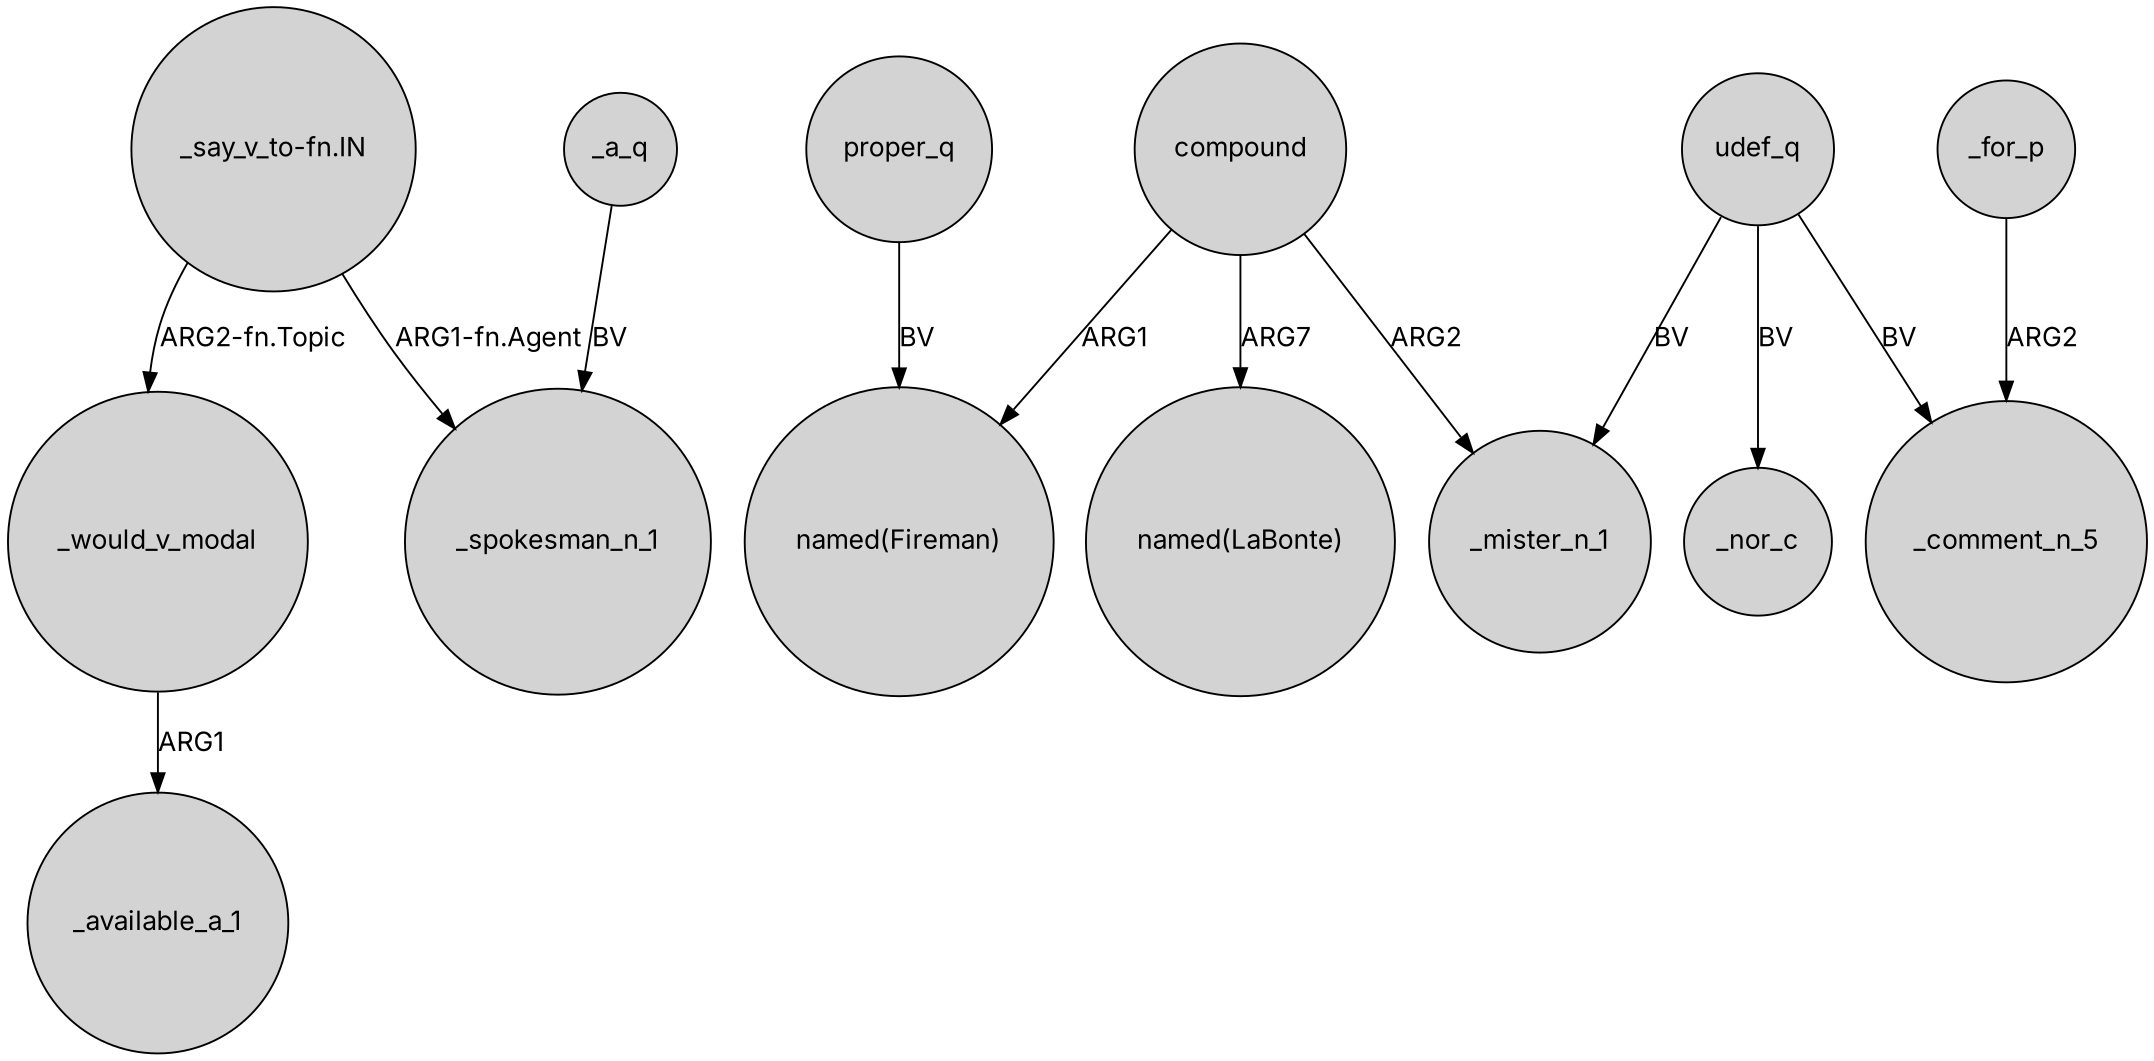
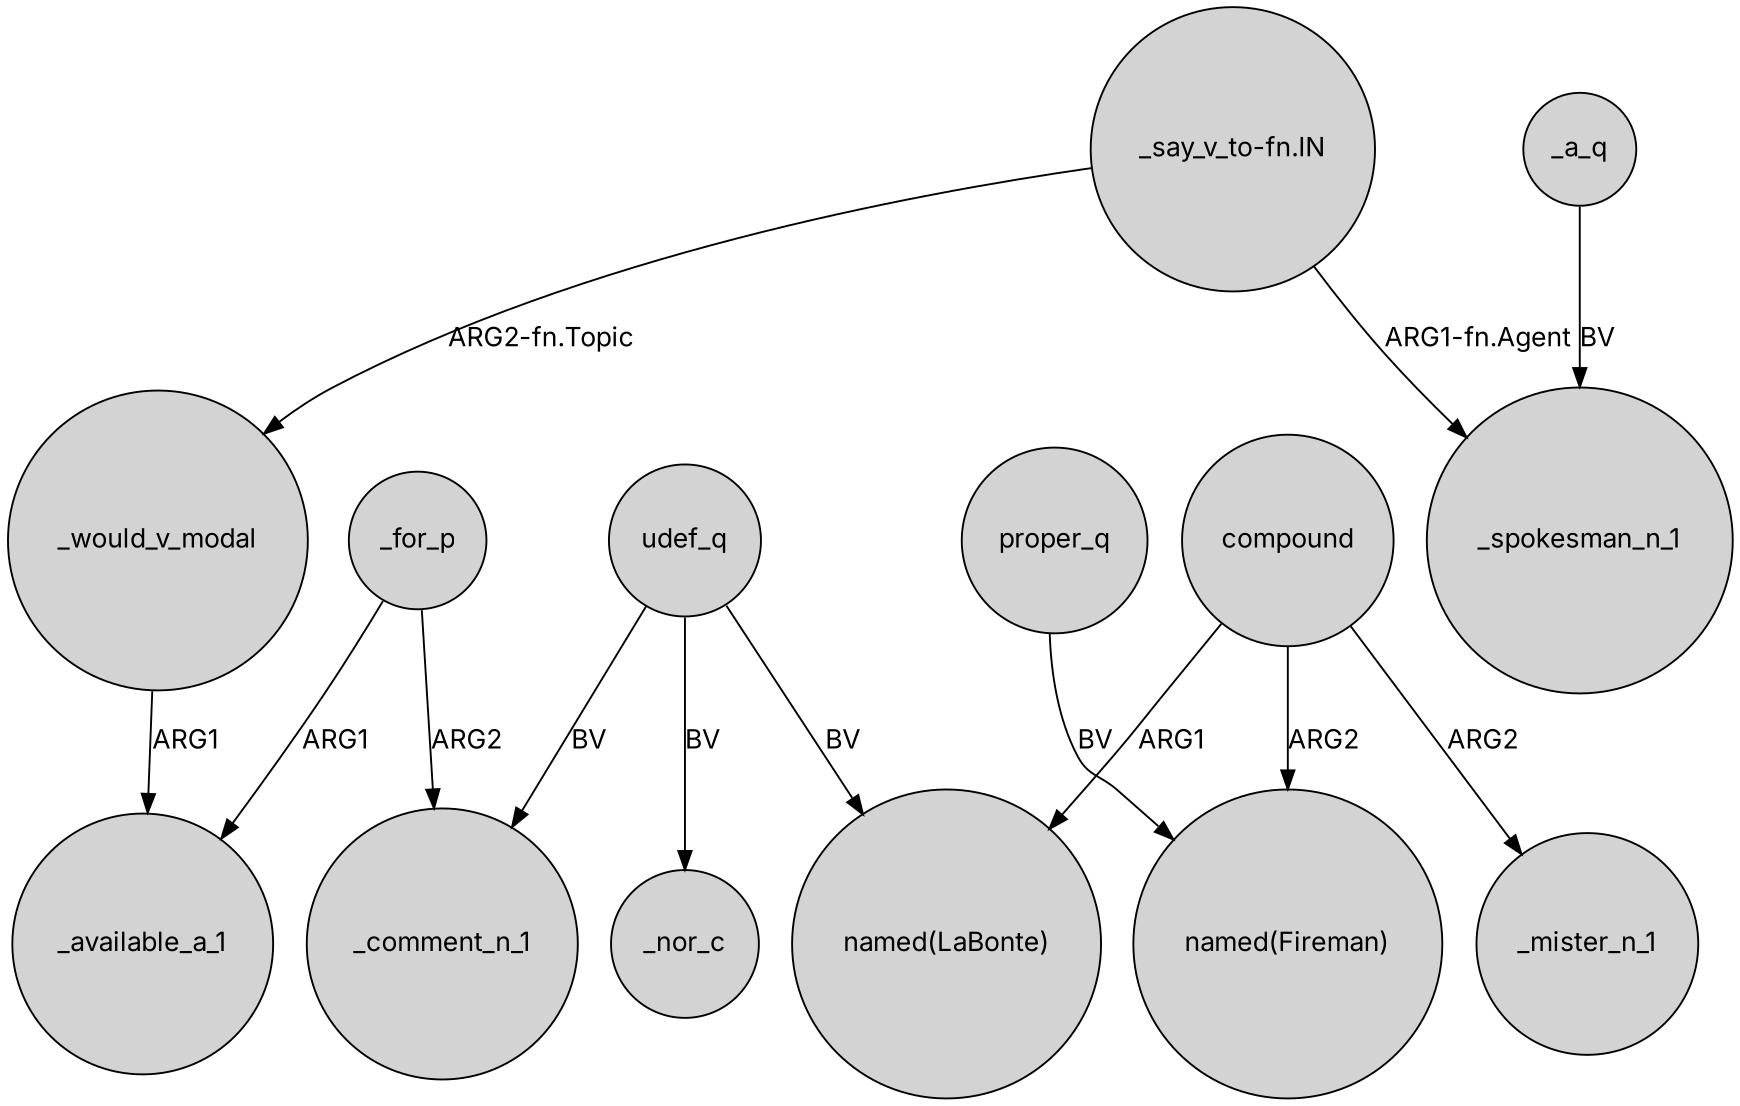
edge "udef_q" -> "_mister_n_1": now "udef_q" -> "named(LaBonte)"
edge "compound" -> "named(Fireman)": label "ARG1" -> "ARG2"
edge "compound" -> "named(LaBonte)": label "ARG7" -> "ARG1"
node "_comment_n_5": label "_comment_n_5" -> "_comment_n_1"
edge "_for_p" -> "_available_a_1": added, label "ARG1"
